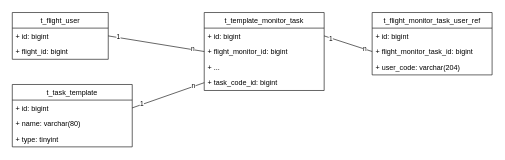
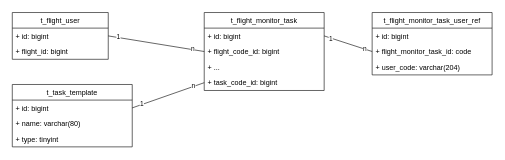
node "t_template_monitor_task": label "t_template_monitor_task" -> "t_flight_monitor_task"
node "+ flight_monitor_id: bigint": label "+ flight_monitor_id: bigint" -> "+ flight_code_id: bigint"
node "+ flight_monitor_task_id: bigint": label "+ flight_monitor_task_id: bigint" -> "+ flight_monitor_task_id: code"
